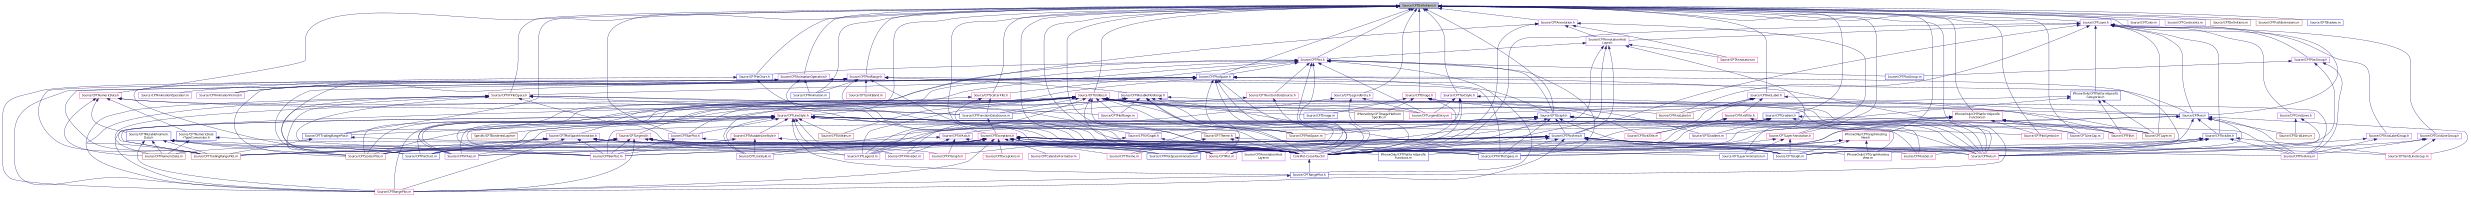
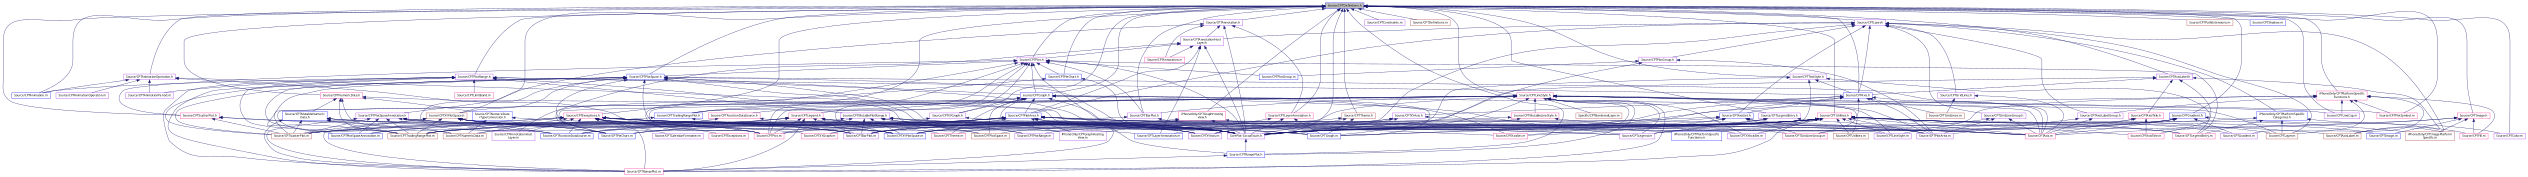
edge "Source/CPTFill.m" -> "iPhoneOnly/CPTPlatformSpecific Categories.h": now "Source/CPTColor.m" -> "iPhoneOnly/CPTPlatformSpecific Categories.h"
edge "Source/CPTLineStyle.m" -> "iPhoneOnly/CPTPlatformSpecific Functions.h": now "Source/CPTAxisLabelGroup.h" -> "iPhoneOnly/CPTPlatformSpecific Functions.h"
edge "Source/CPTExceptions.h" -> "Source/CPTFunctionDataSource.m": reversed
